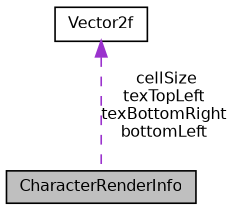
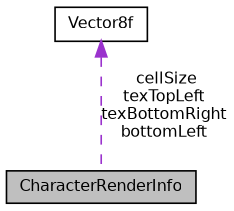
node "Vector2f": label "Vector2f" -> "Vector8f"
